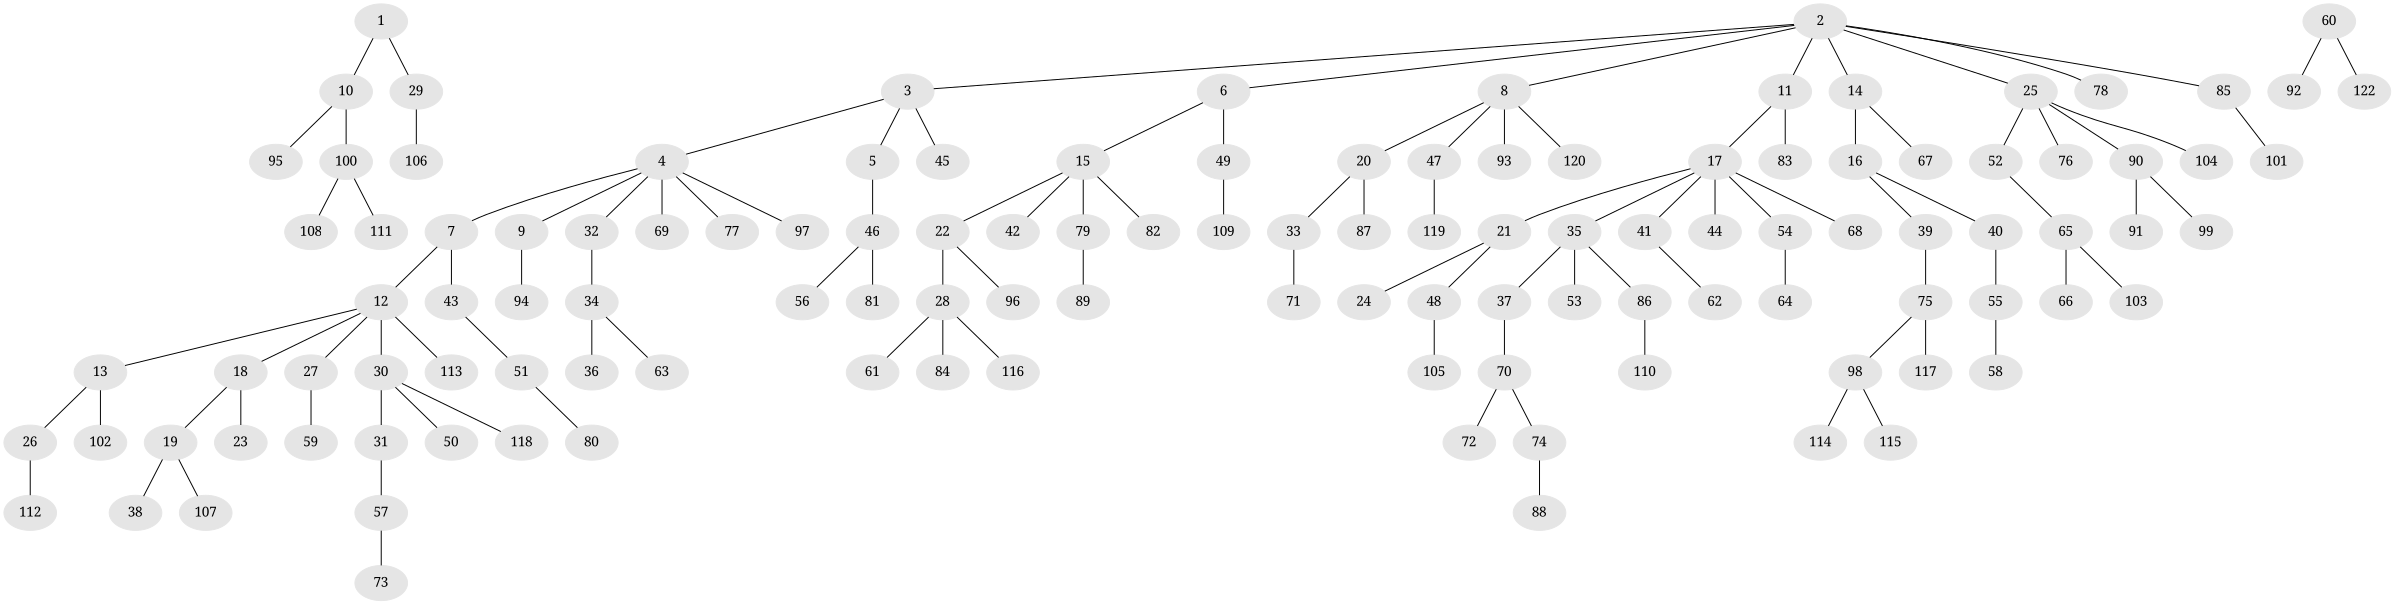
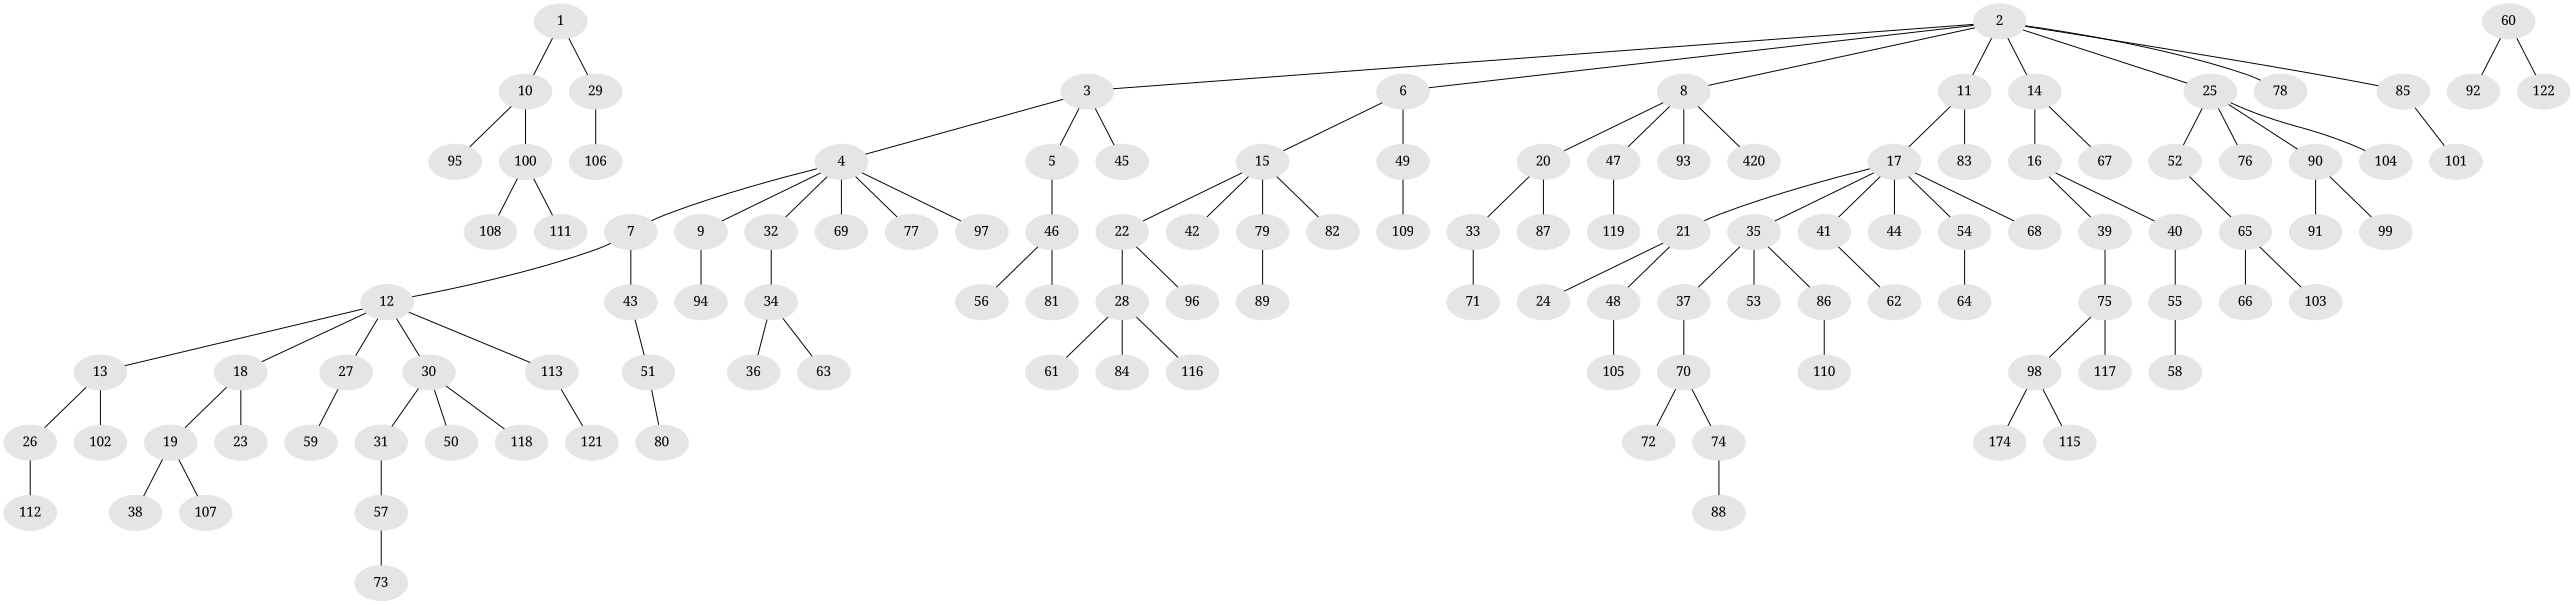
node "120": label "120" -> "420"
node "121": added
node "114": label "114" -> "174"
